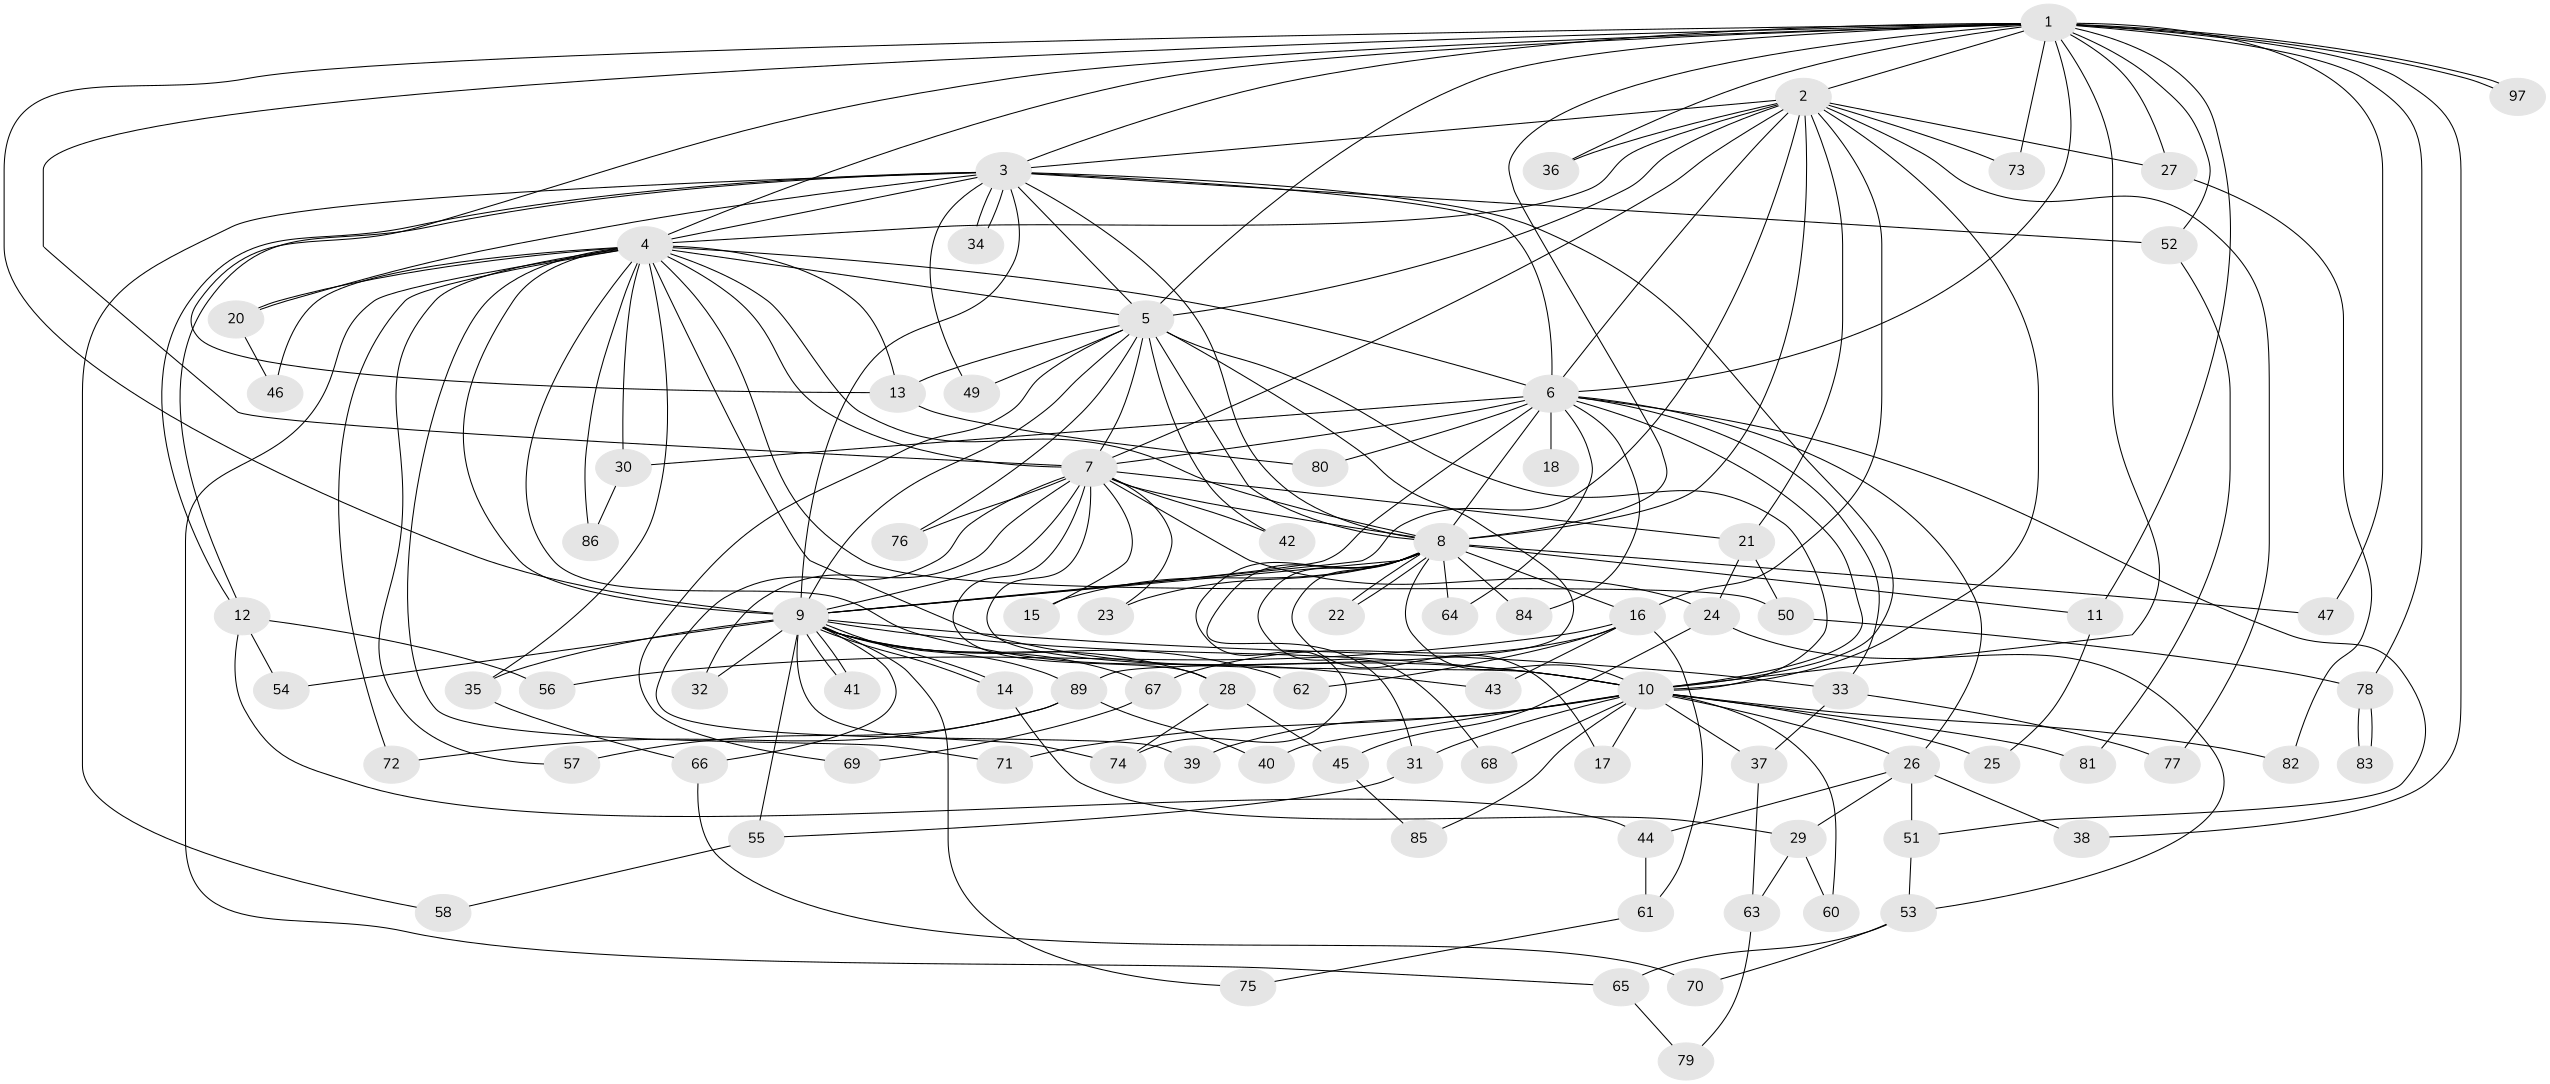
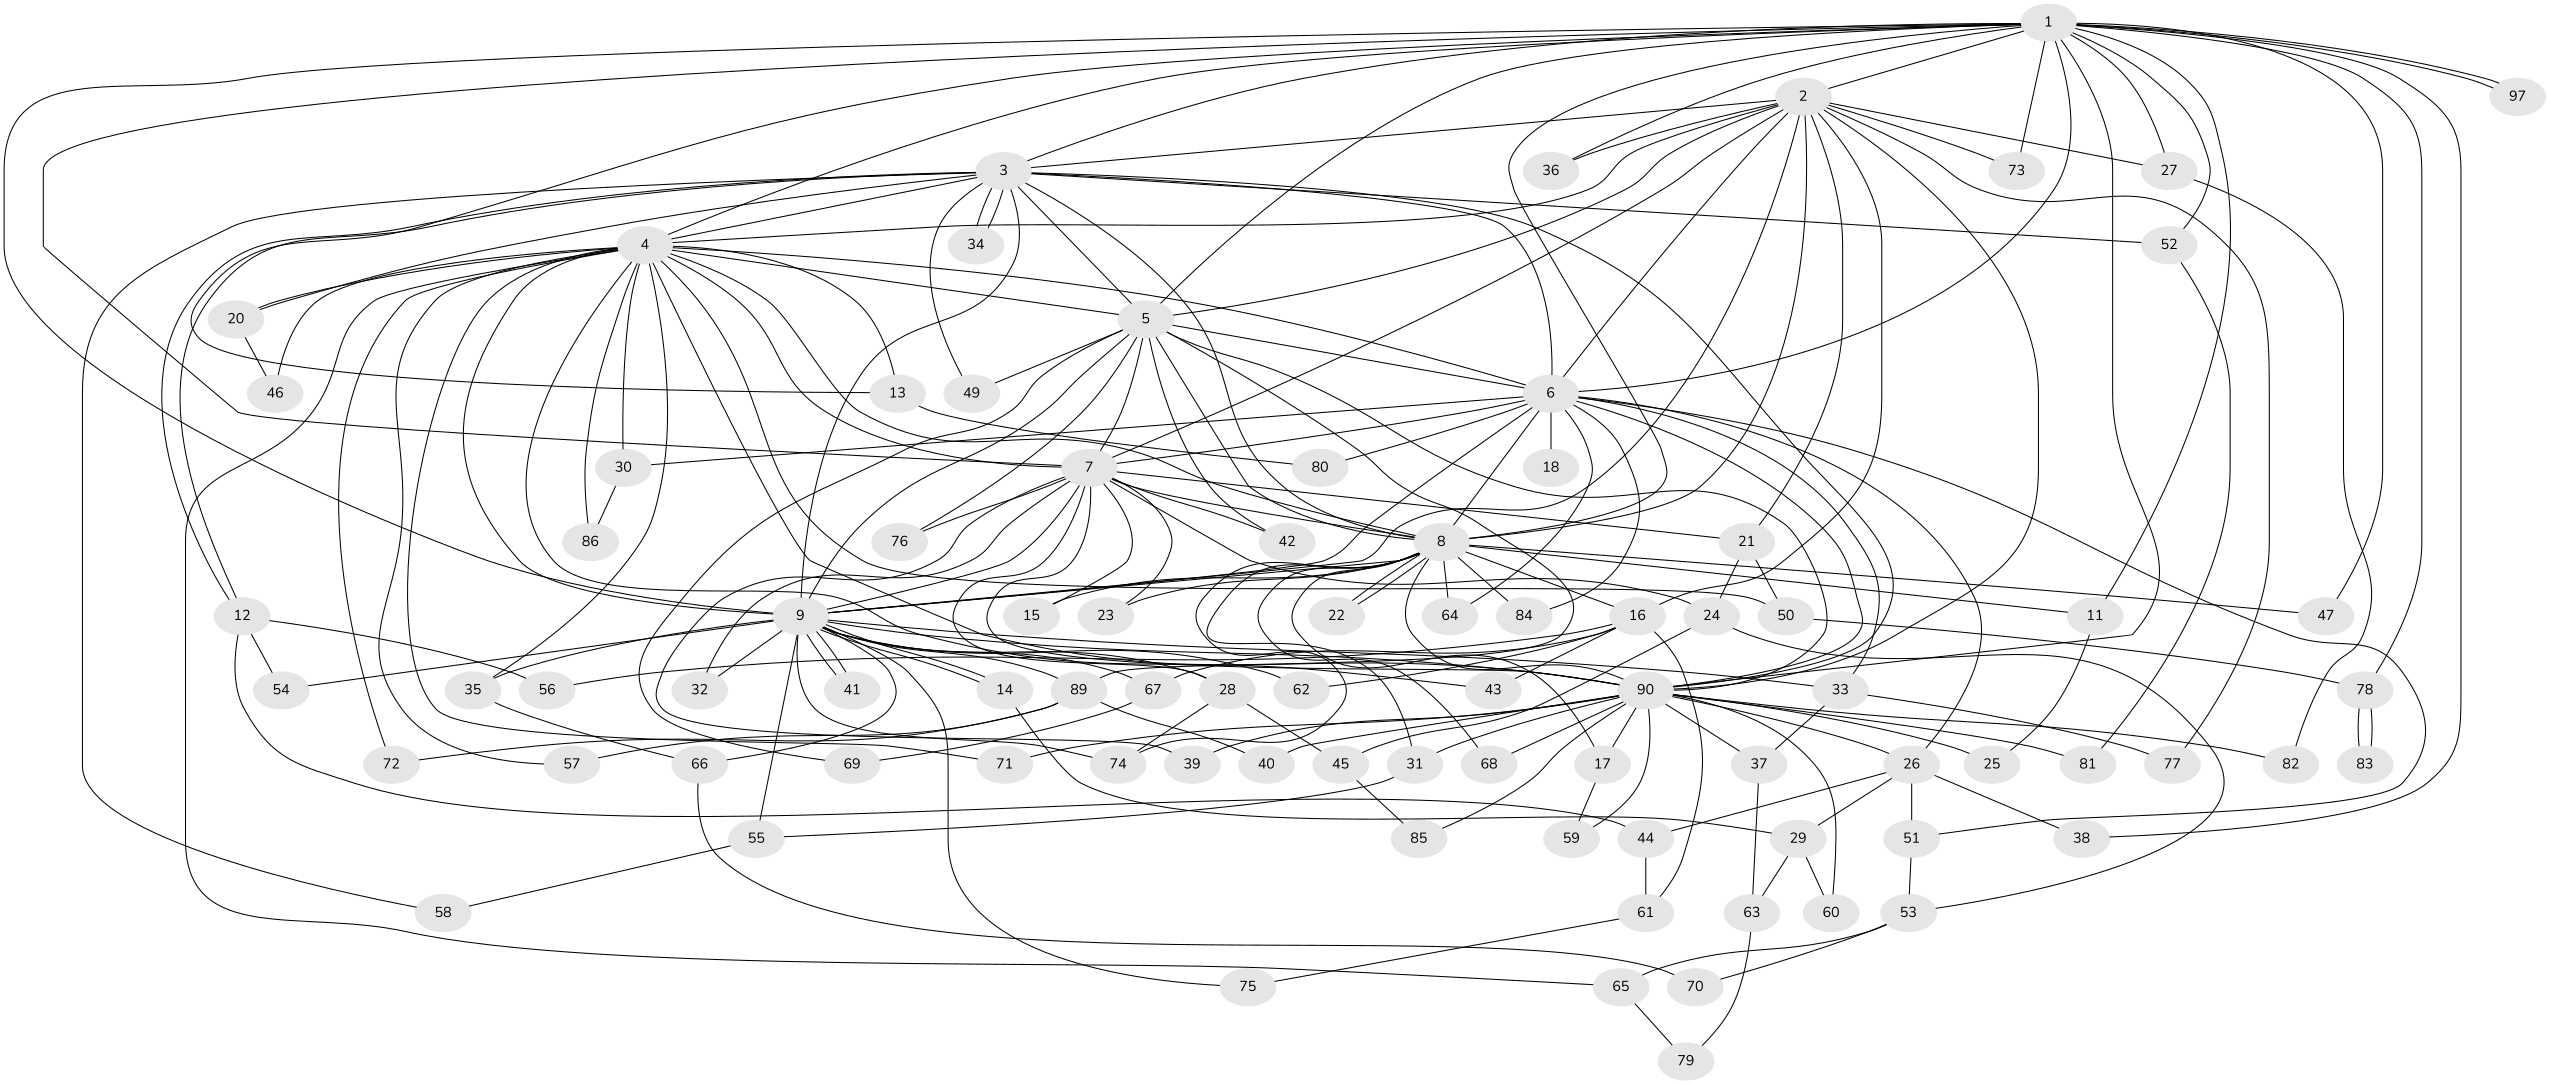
edge "5" -- "13": now "5" -- "6"
node "10": label "10" -> "90"
node "59": added
